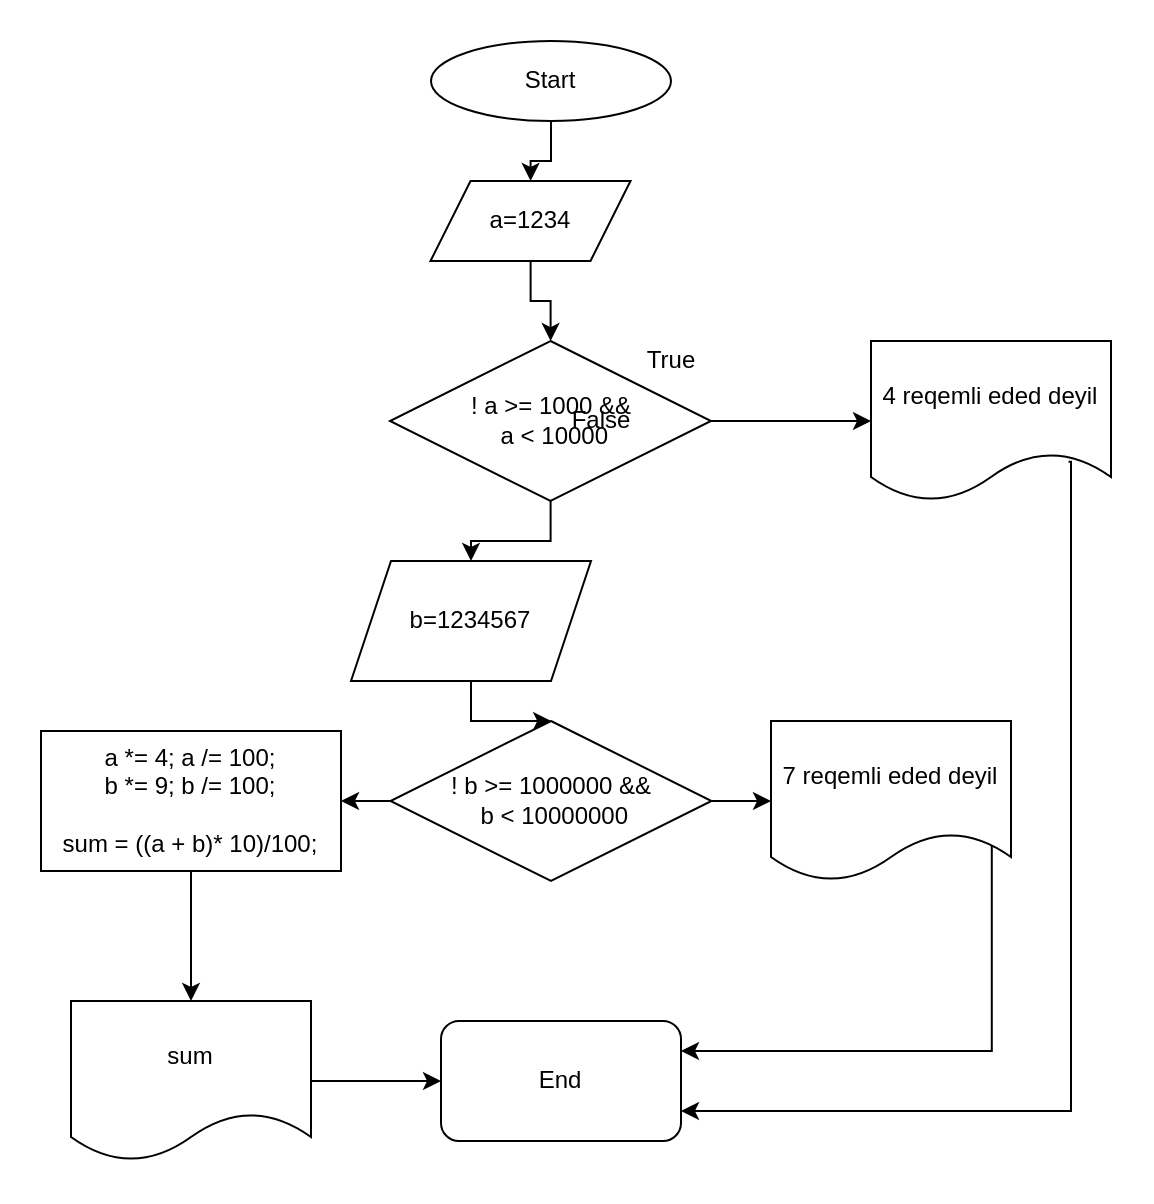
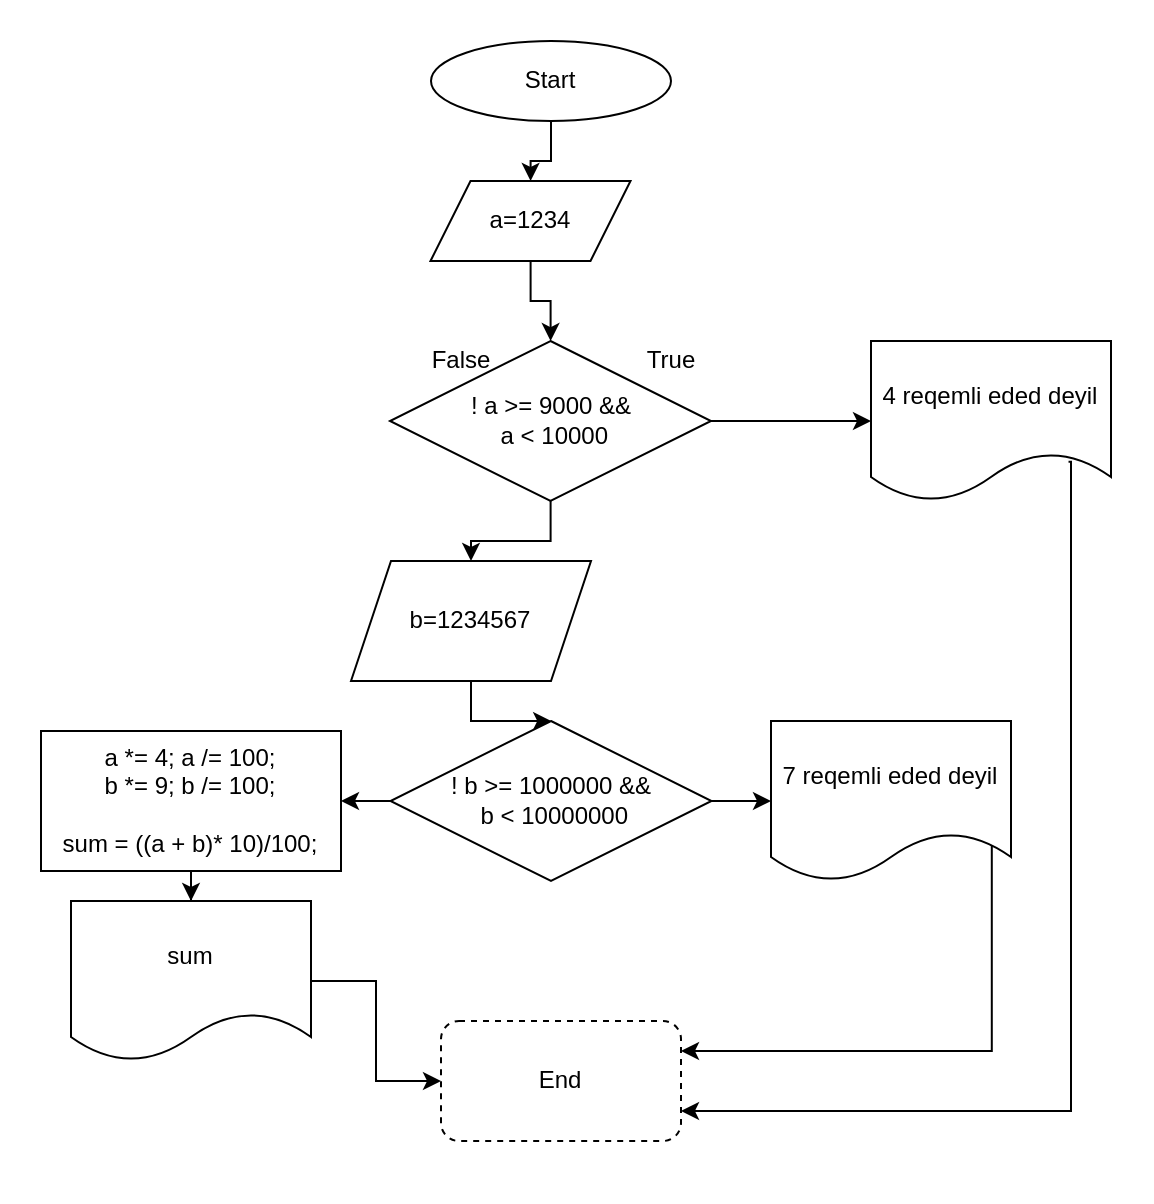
node "! a >= 1000 && a < 10000": label "! a >= 1000 && a < 10000" -> "! a >= 9000 && a < 10000"
node "False": moved (601, 421) -> (461, 361)
node "sum": moved (191, 1081) -> (191, 981)
node "End": style solid -> dashed
